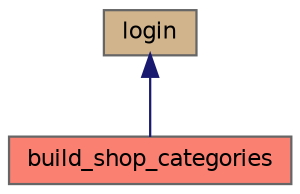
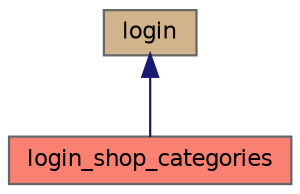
node "build_shop_categories": label "build_shop_categories" -> "login_shop_categories"
